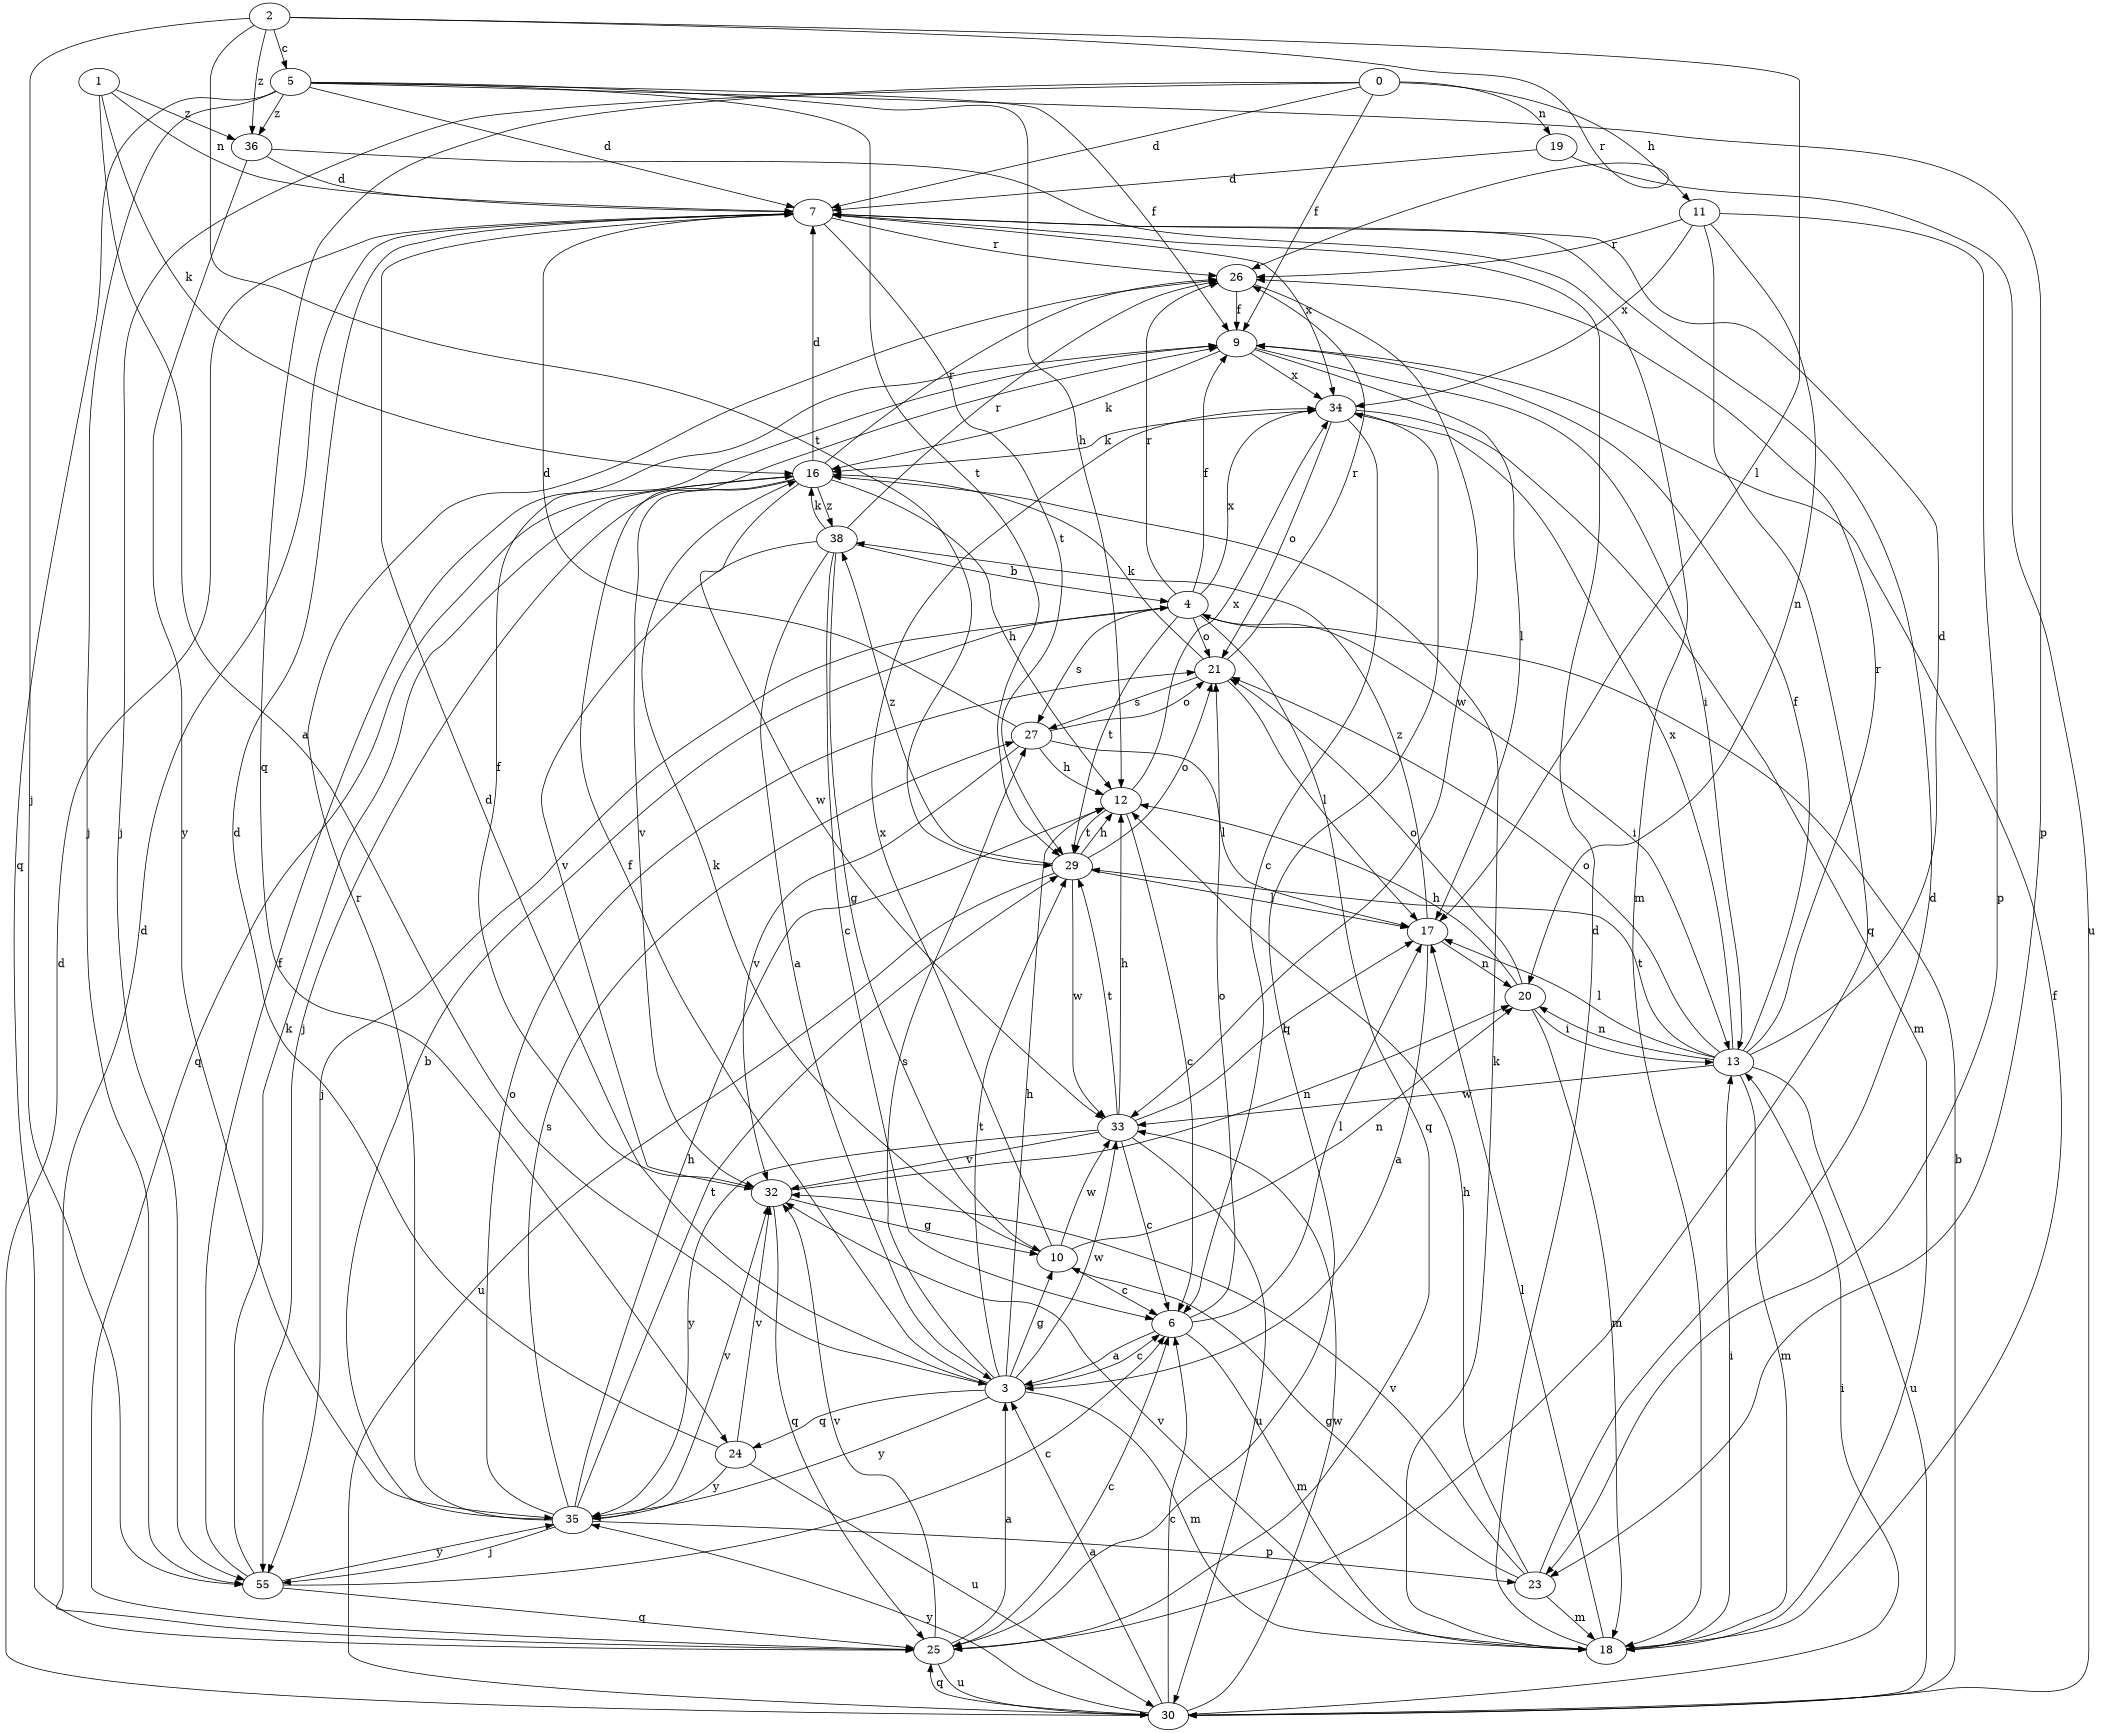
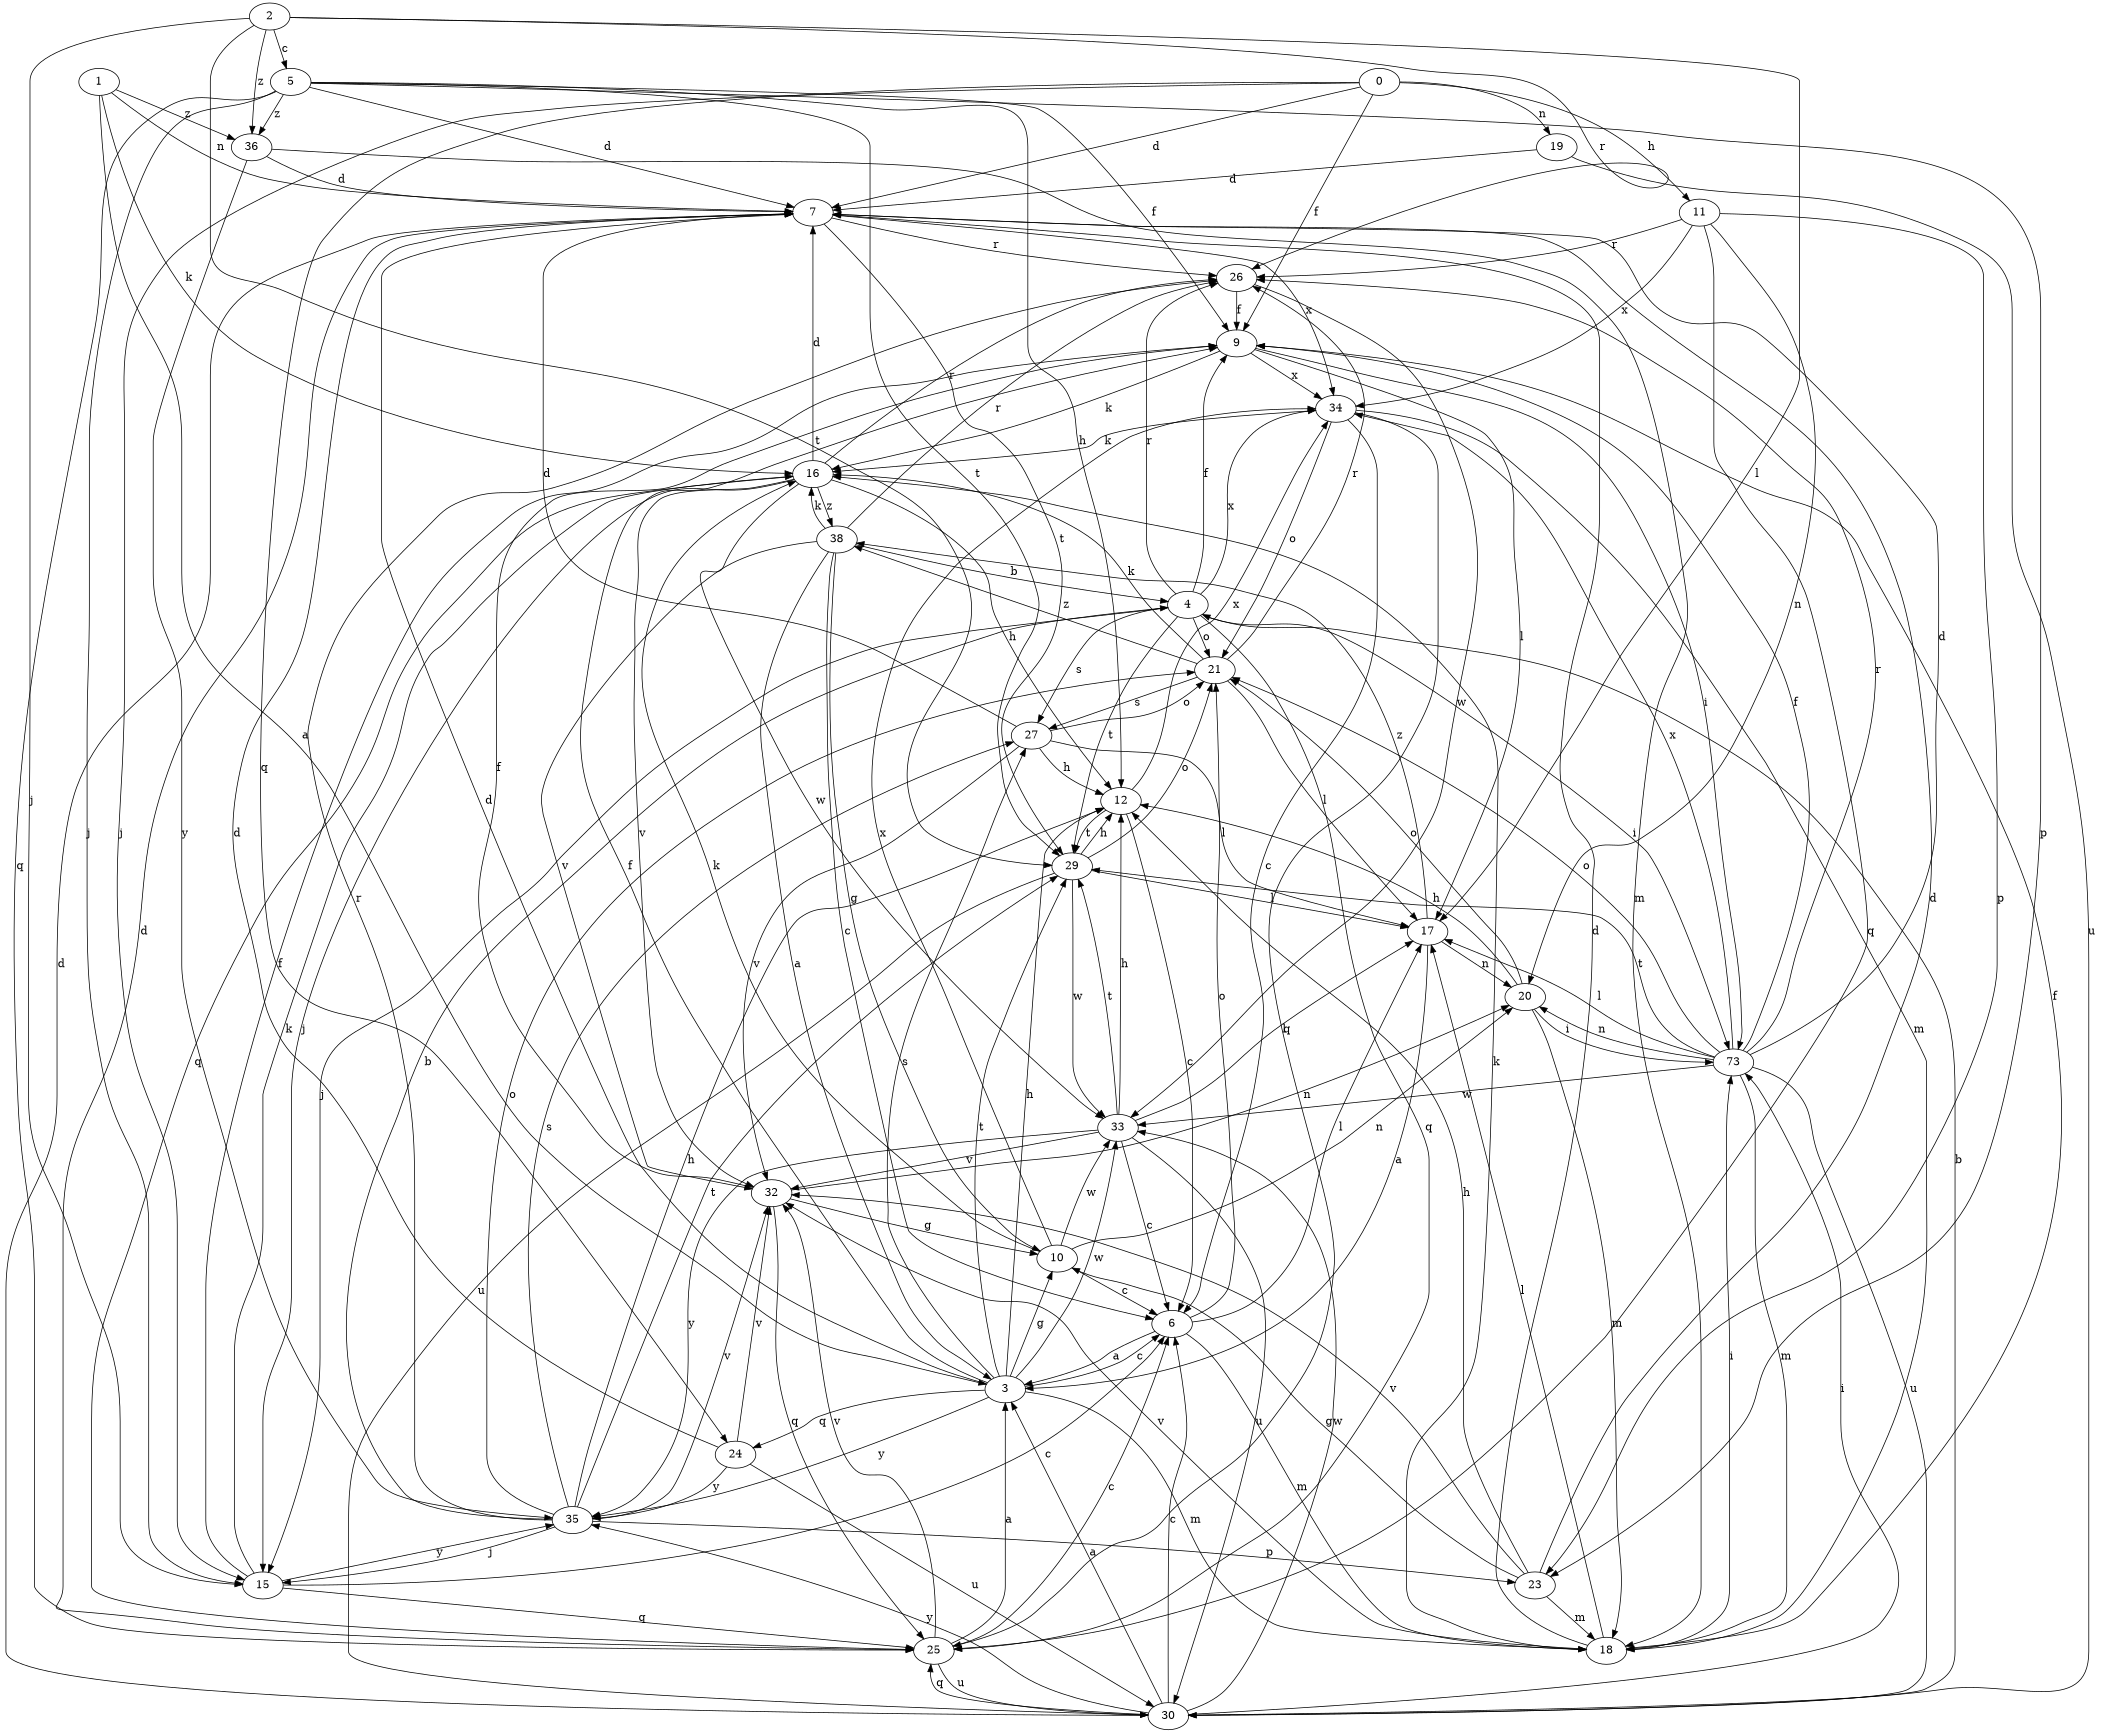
edge "29" -> "38": now "21" -> "38"
node "13": label "13" -> "73"
node "55": label "55" -> "15"
